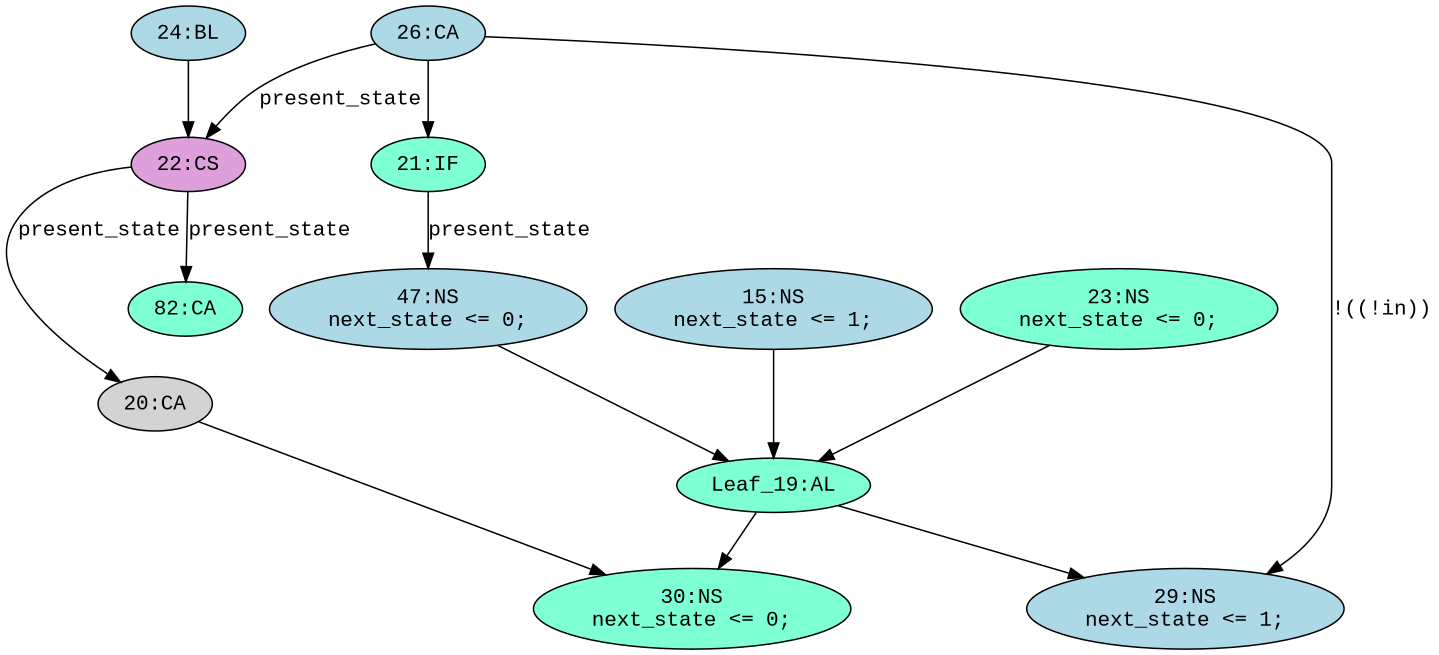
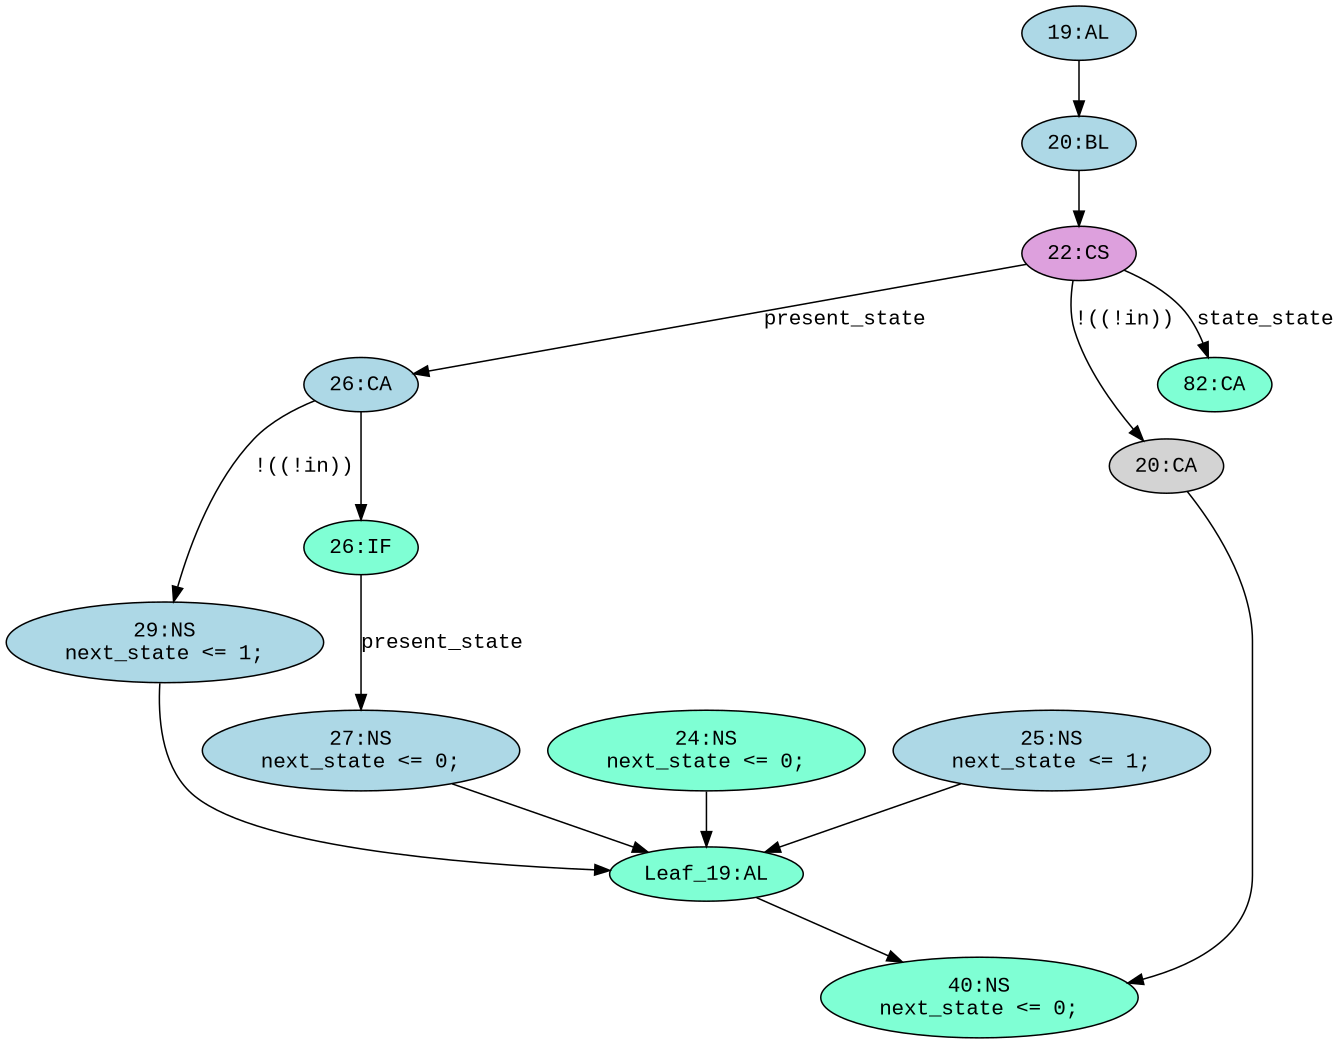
node "24:BL": label "24:BL" -> "20:BL"
node "19:AL": added
edge "26:CA" -> "22:CS": reversed
node "21:IF": label "21:IF" -> "26:IF"
edge "22:CS" -> "20:CA": label "present_state" -> "!((!in))"
edge "22:CS" -> "82:CA": label "present_state" -> "state_state"
node "47:NS next_state <= 0;": label "47:NS next_state <= 0;" -> "27:NS next_state <= 0;"
node "15:NS next_state <= 1;": label "15:NS next_state <= 1;" -> "25:NS next_state <= 1;"
node "23:NS next_state <= 0;": label "23:NS next_state <= 0;" -> "24:NS next_state <= 0;"
edge "Leaf_19:AL" -> "29:NS next_state <= 1;": reversed
node "30:NS next_state <= 0;": label "30:NS next_state <= 0;" -> "40:NS next_state <= 0;"
